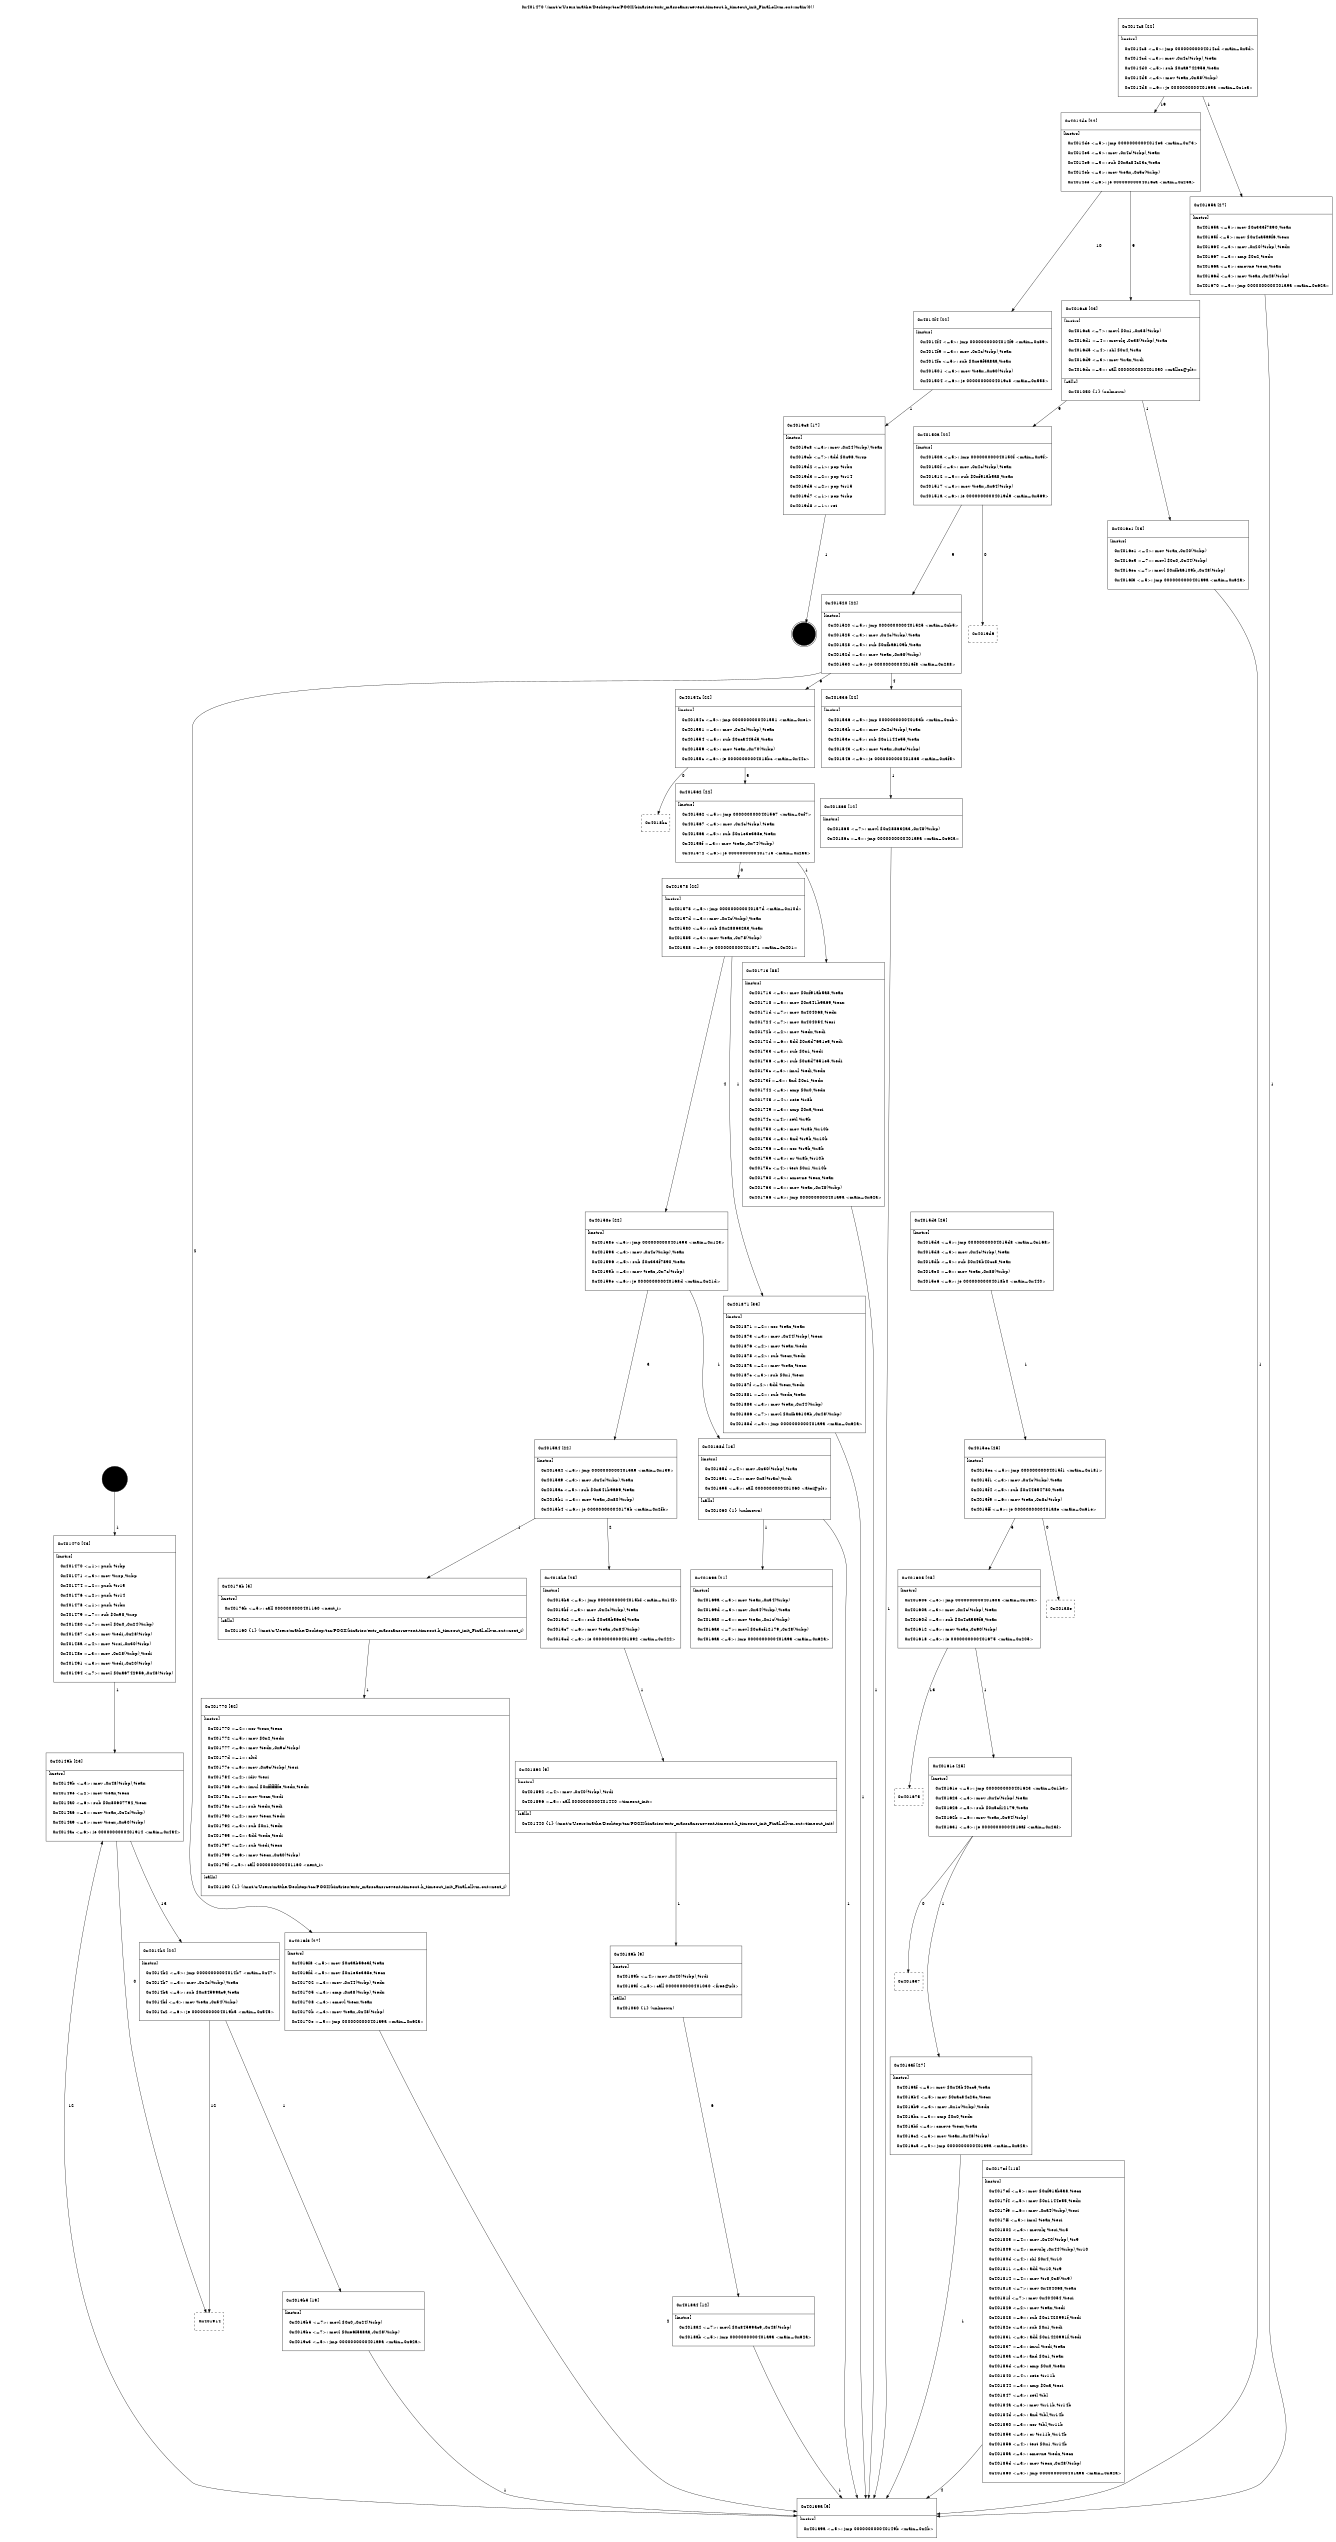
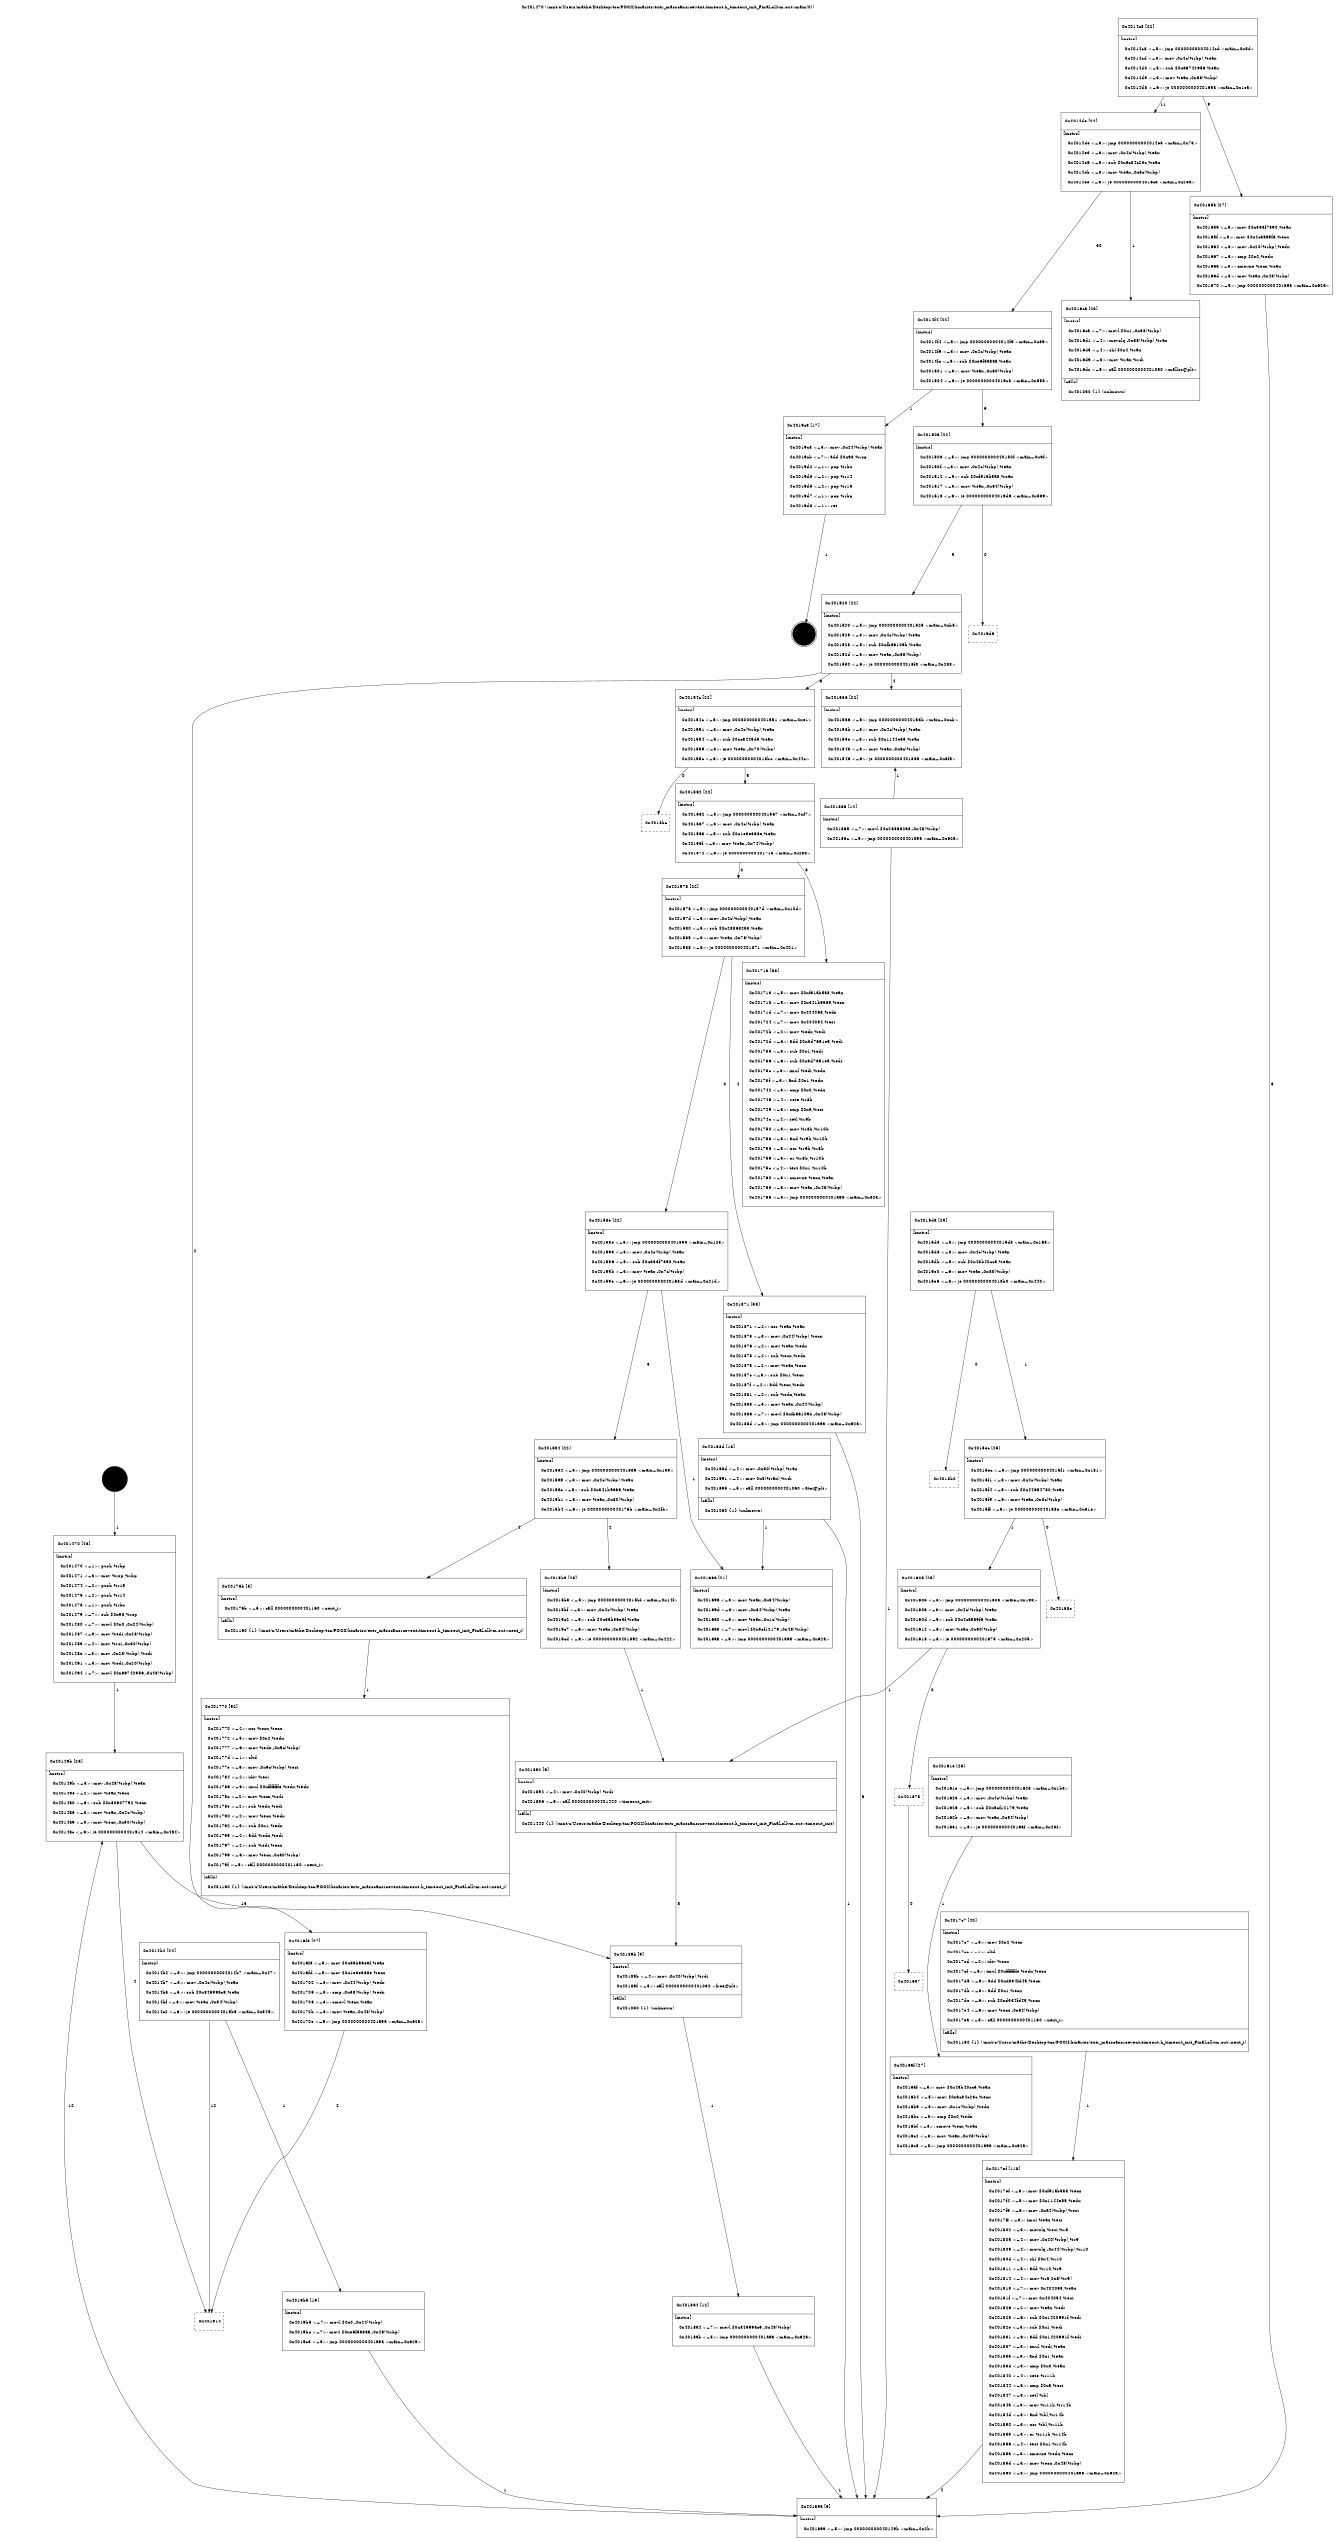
edge "0x4014c8 [22]" -> "0x4014de [22]": label " 19" -> " 11"
edge "0x4014c8 [22]" -> "0x40165a [27]": label " 1" -> " 9"
edge "0x4014de [22]" -> "0x4014f4 [22]": label " 10" -> " 30"
edge "0x4014de [22]" -> "0x4016ca [23]": label " 9" -> " 1"
edge "0x4016ca [23]" -> "0x40150a [22]": now "0x4014f4 [22]" -> "0x40150a [22]"
node "0x4016e1 [23]": removed
edge "0x401536 [22]" -> "0x401865 [12]": reversed
edge "0x401562 [22]" -> "0x401713 [88]": label " 1" -> " 5"
edge "0x401578 [22]" -> "0x40158e [22]": label " 4" -> " 0"
edge "0x401578 [22]" -> "0x401871 [33]": label " 1" -> " 4"
edge "0x40165a [27]" -> "0x401a9a [5]": label " 1" -> " 3"
edge "0x40158e [22]" -> "0x40168d [13]": now "0x40158e [22]" -> "0x40169a [21]"
node "0x4018b0": added
edge "0x4015a4 [22]" -> "0x40176b [5]": label " 1" -> " 4"
edge "0x4015ec [25]" -> "0x401605 [25]": label " 5" -> " 1"
edge "0x401605 [25]" -> "0x401675": label " 13" -> " 0"
edge "0x401605 [25]" -> "0x40161e [25]": now "0x401605 [25]" -> "0x401892 [9]"
edge "0x401871 [33]" -> "0x401a9a [5]": label " 1" -> " 9"
edge "0x401713 [88]" -> "0x401a9a [5]": removed, label "1"
edge "0x40149b [23]" -> "0x4014b2 [22]": now "0x40149b [23]" -> "0x40189b [9]"
edge "0x40161e [25]" -> "0x401637": now "0x401675" -> "0x401637"
edge "0x401892 [9]" -> "0x40189b [9]": label " 1" -> " 8"
edge "0x40149b [23]" -> "0x401914": label " 0" -> " 4"
node "0x4017c7 [40]": added
edge "0x40189b [9]" -> "0x4018a4 [12]": label " 6" -> " 1"
edge "0x4016f8 [27]" -> "0x401a9a [5]": now "0x4016f8 [27]" -> "0x401914"
edge "0x4016af [27]" -> "0x401a9a [5]": removed, label "1"
